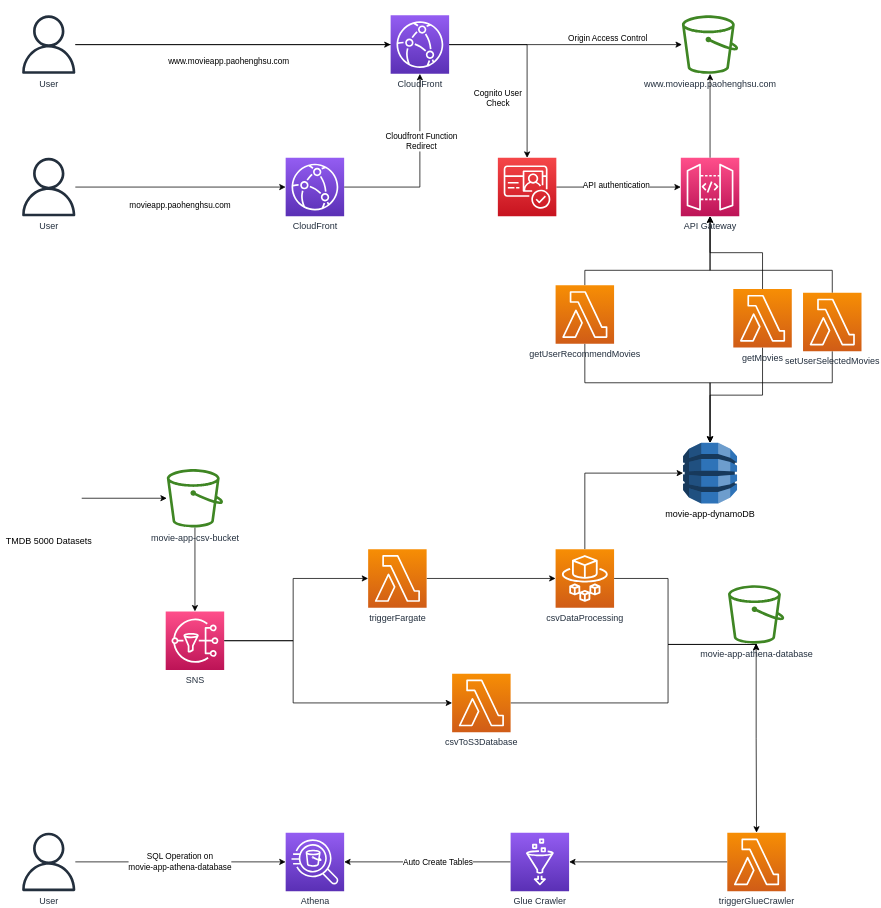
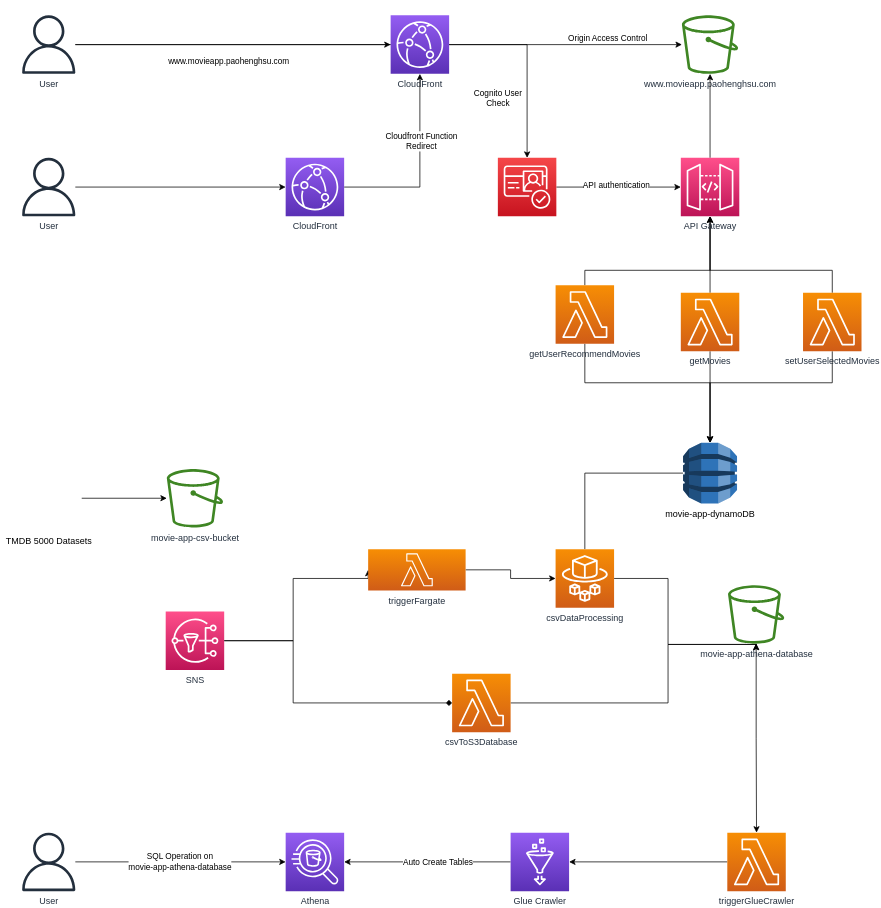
node "movieapp.paohenghsu.com": removed
node "getMovies": moved (762, 318) -> (710, 322)
edge "csvDataProcessing" -> "movie-app-dynamoDB": arrowhead classic -> none
node "triggerFargate": size 59x59 -> 98x41
edge "movie-app-csv-bucket" -> "SNS": removed
edge "SNS" -> "csvToS3Database": arrowhead classic -> diamond
